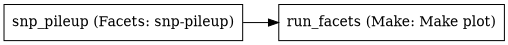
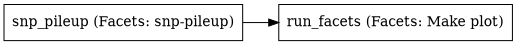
node "run_facets (Make: Make plot)": label "run_facets (Make: Make plot)" -> "run_facets (Facets: Make plot)"
